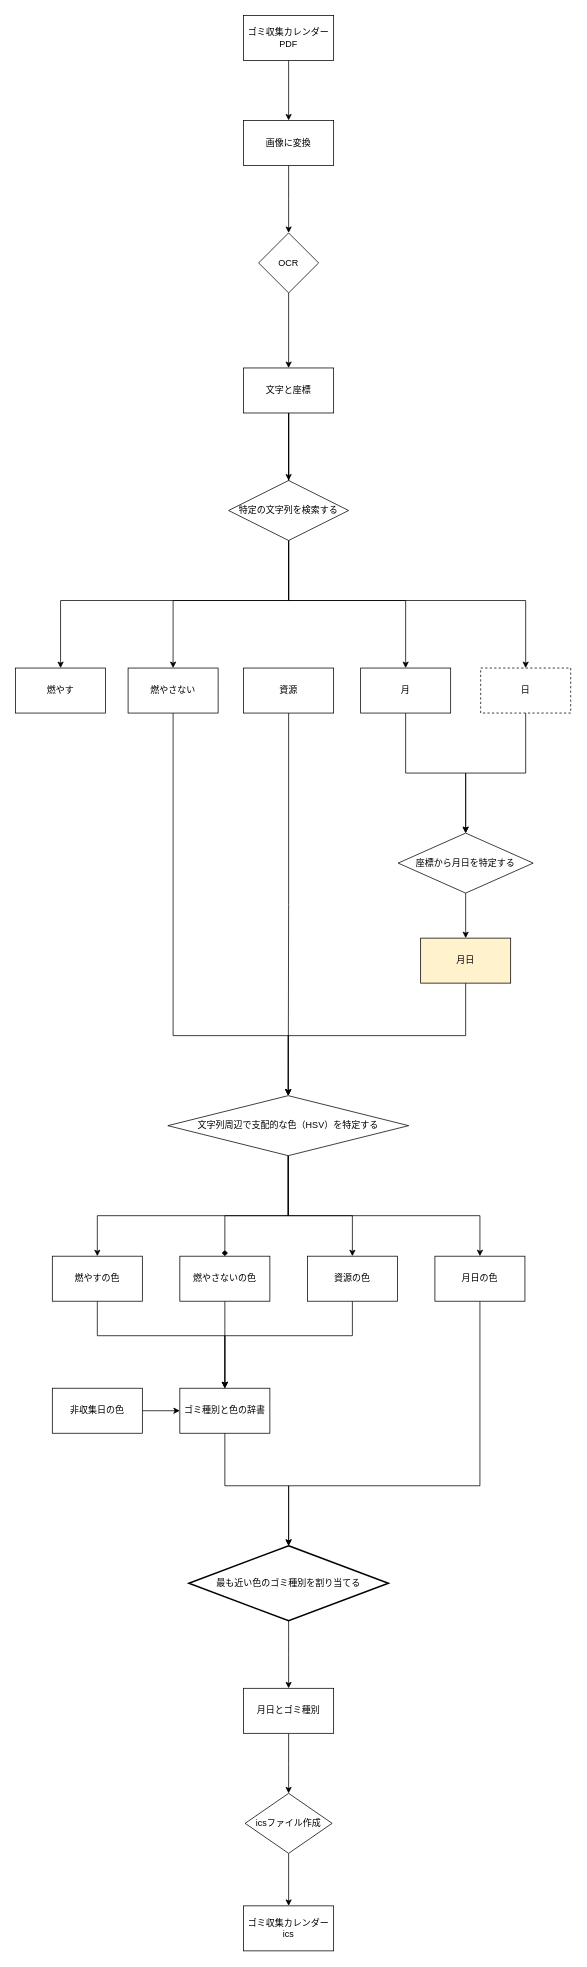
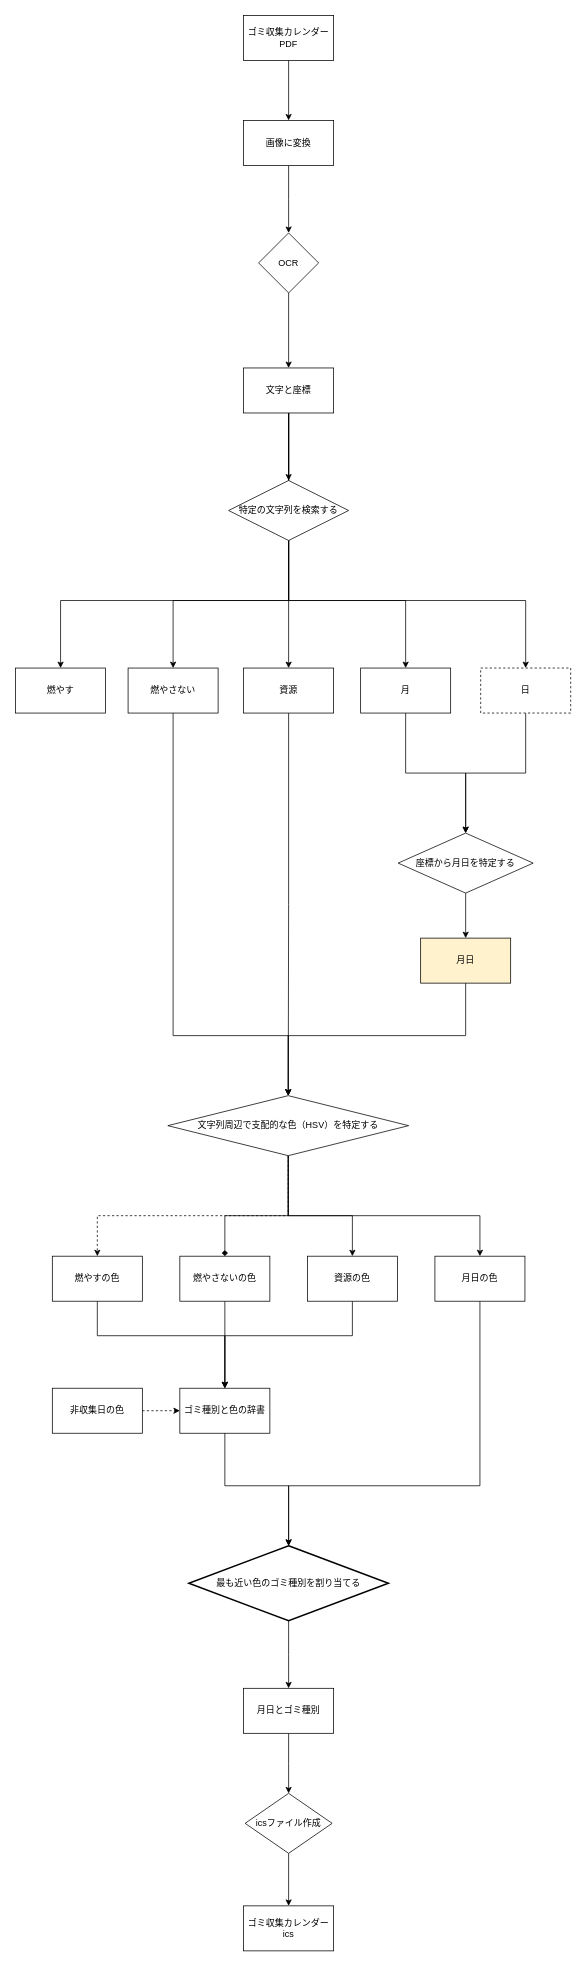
edge "文字と座標" -> "資源": added
edge "文字列周辺で支配的な色（HSV）を特定する" -> "燃やすの色": style solid -> dashed
edge "非収集日の色" -> "ゴミ種別と色の辞書": style solid -> dashed
